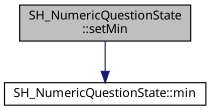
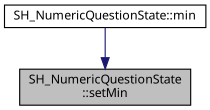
edge "SH_NumericQuestionState ::setMin" -> "SH_NumericQuestionState::min": reversed
